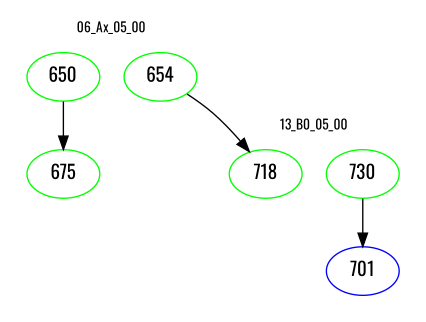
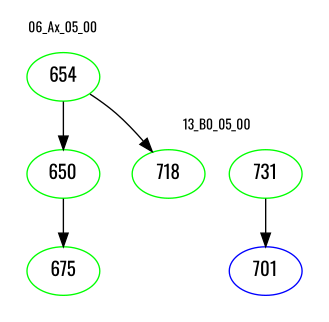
edge "654" -> "650": added
node "730": label "730" -> "731"
